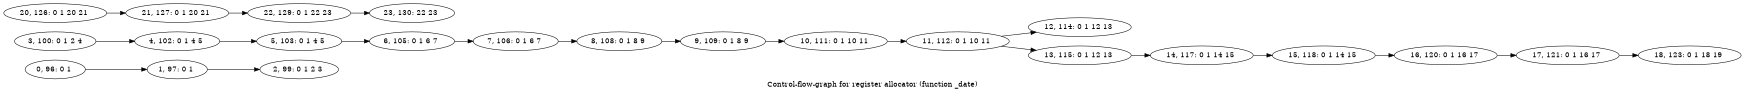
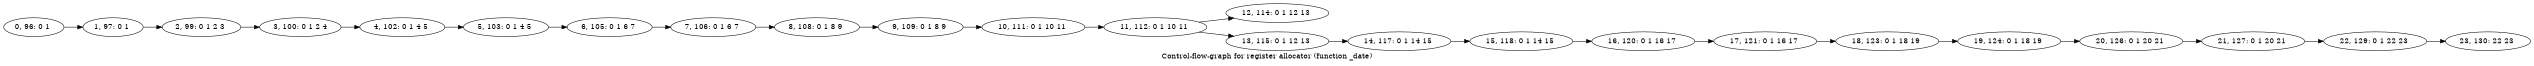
edge "2, 99: 0 1 2 3" -> "3, 100: 0 1 2 4": added
node "19, 124: 0 1 18 19": added
